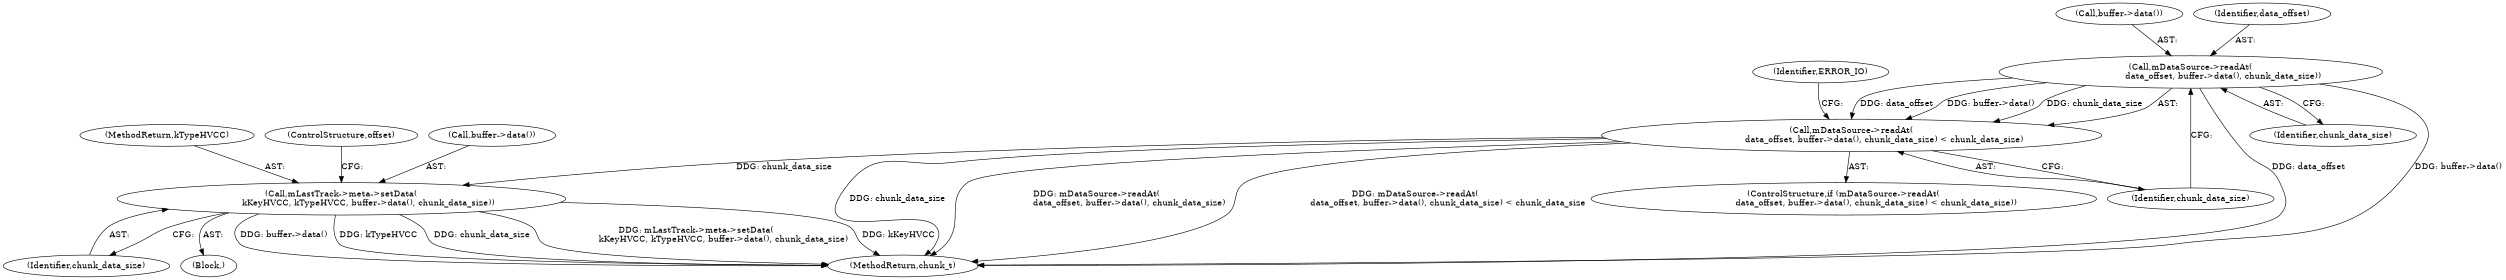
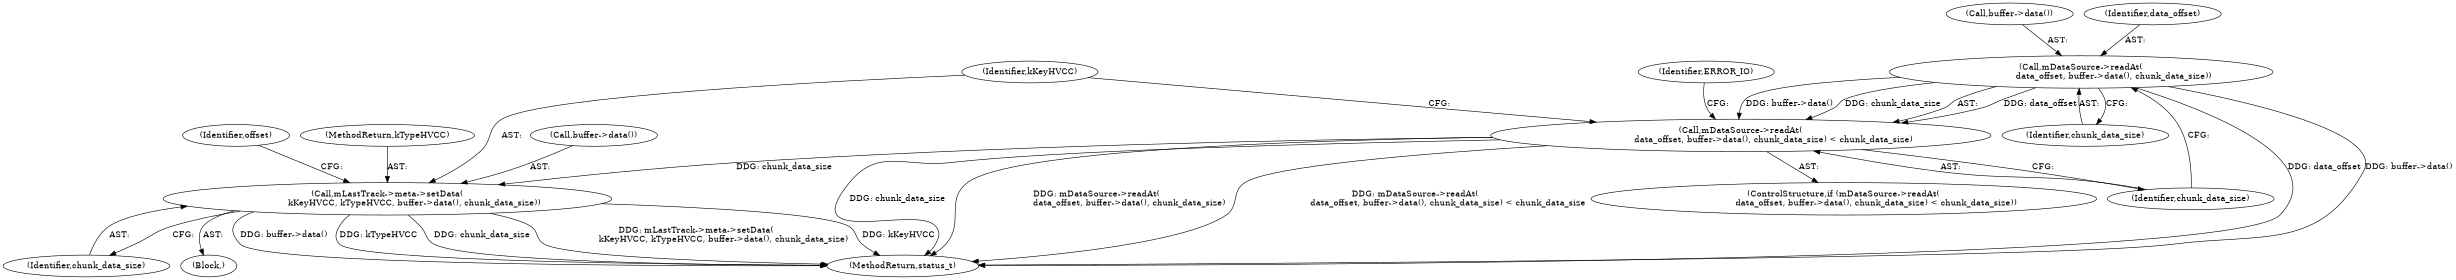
node "(Identifier,kKeyHVCC)": added
node "(ControlStructure,offset)": label "(ControlStructure,offset)" -> "(Identifier,offset)"
node "(MethodReturn,chunk_t)": label "(MethodReturn,chunk_t)" -> "(MethodReturn,status_t)"
